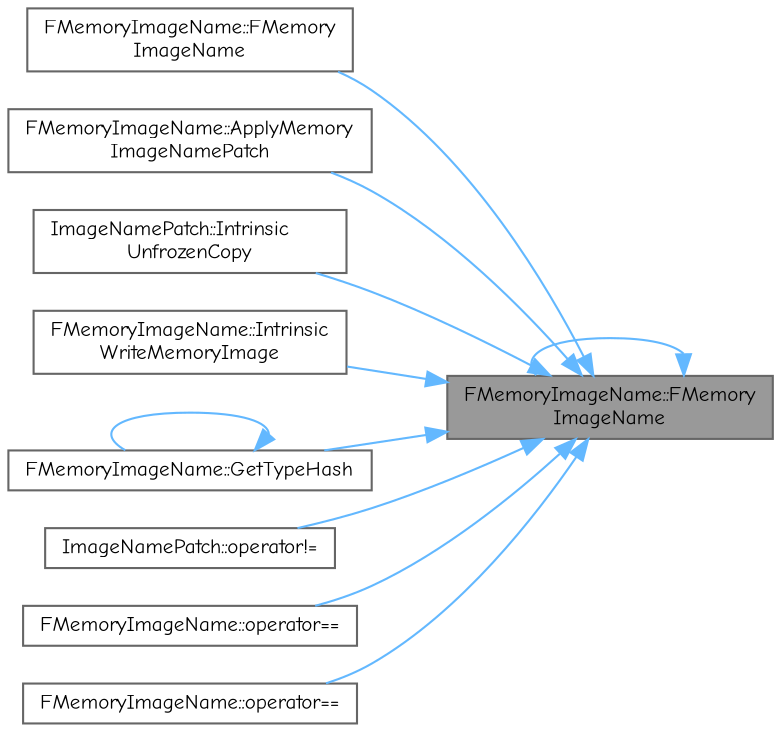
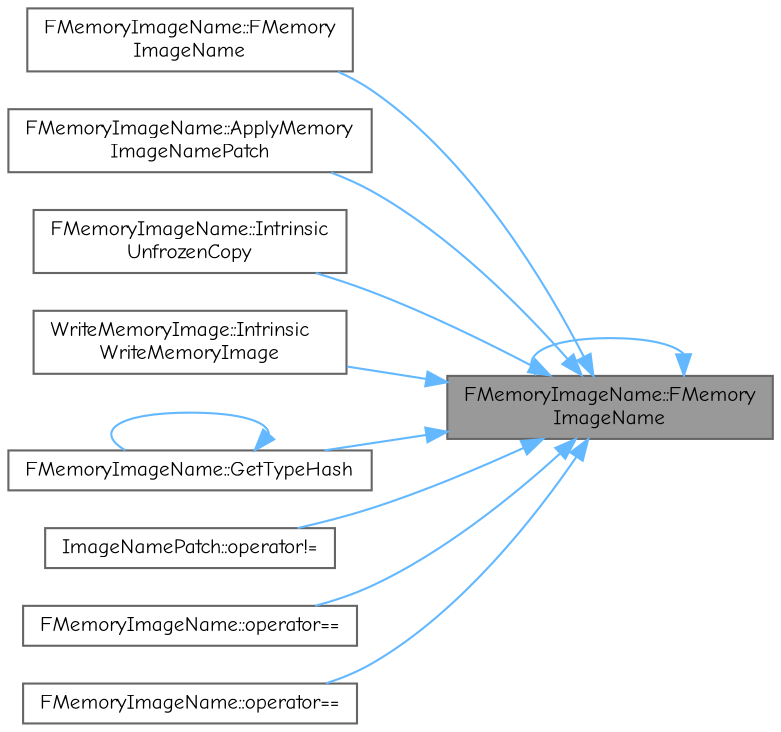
node "ImageNamePatch::Intrinsic UnfrozenCopy": label "ImageNamePatch::Intrinsic UnfrozenCopy" -> "FMemoryImageName::Intrinsic UnfrozenCopy"
node "FMemoryImageName::Intrinsic WriteMemoryImage": label "FMemoryImageName::Intrinsic WriteMemoryImage" -> "WriteMemoryImage::Intrinsic WriteMemoryImage"
